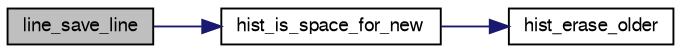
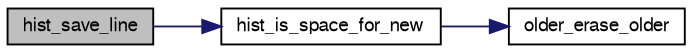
node "line_save_line": label "line_save_line" -> "hist_save_line"
node "hist_erase_older": label "hist_erase_older" -> "older_erase_older"
